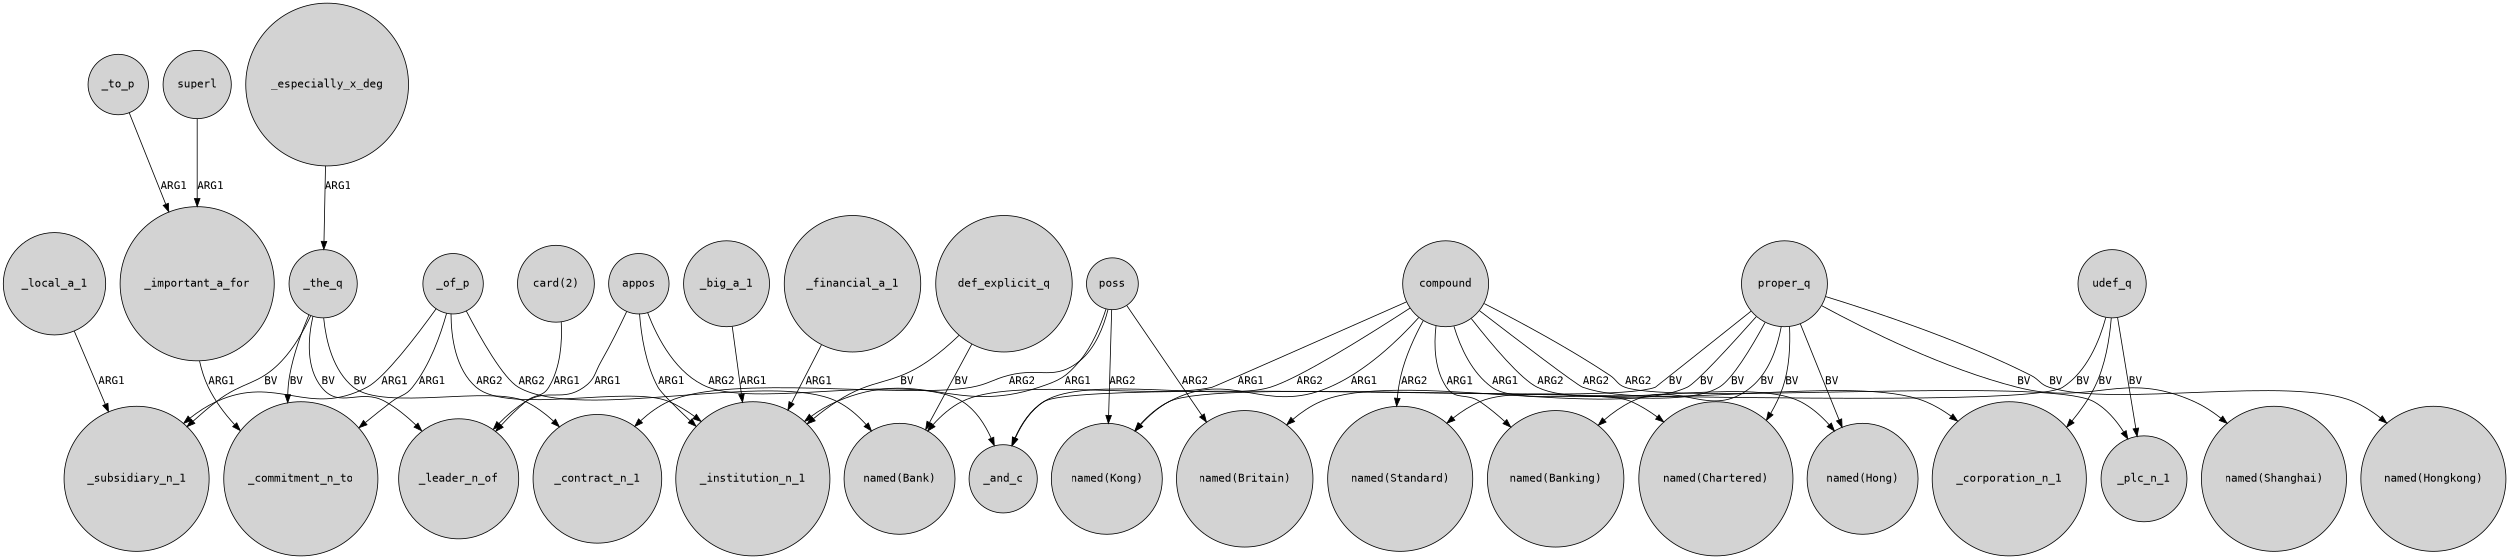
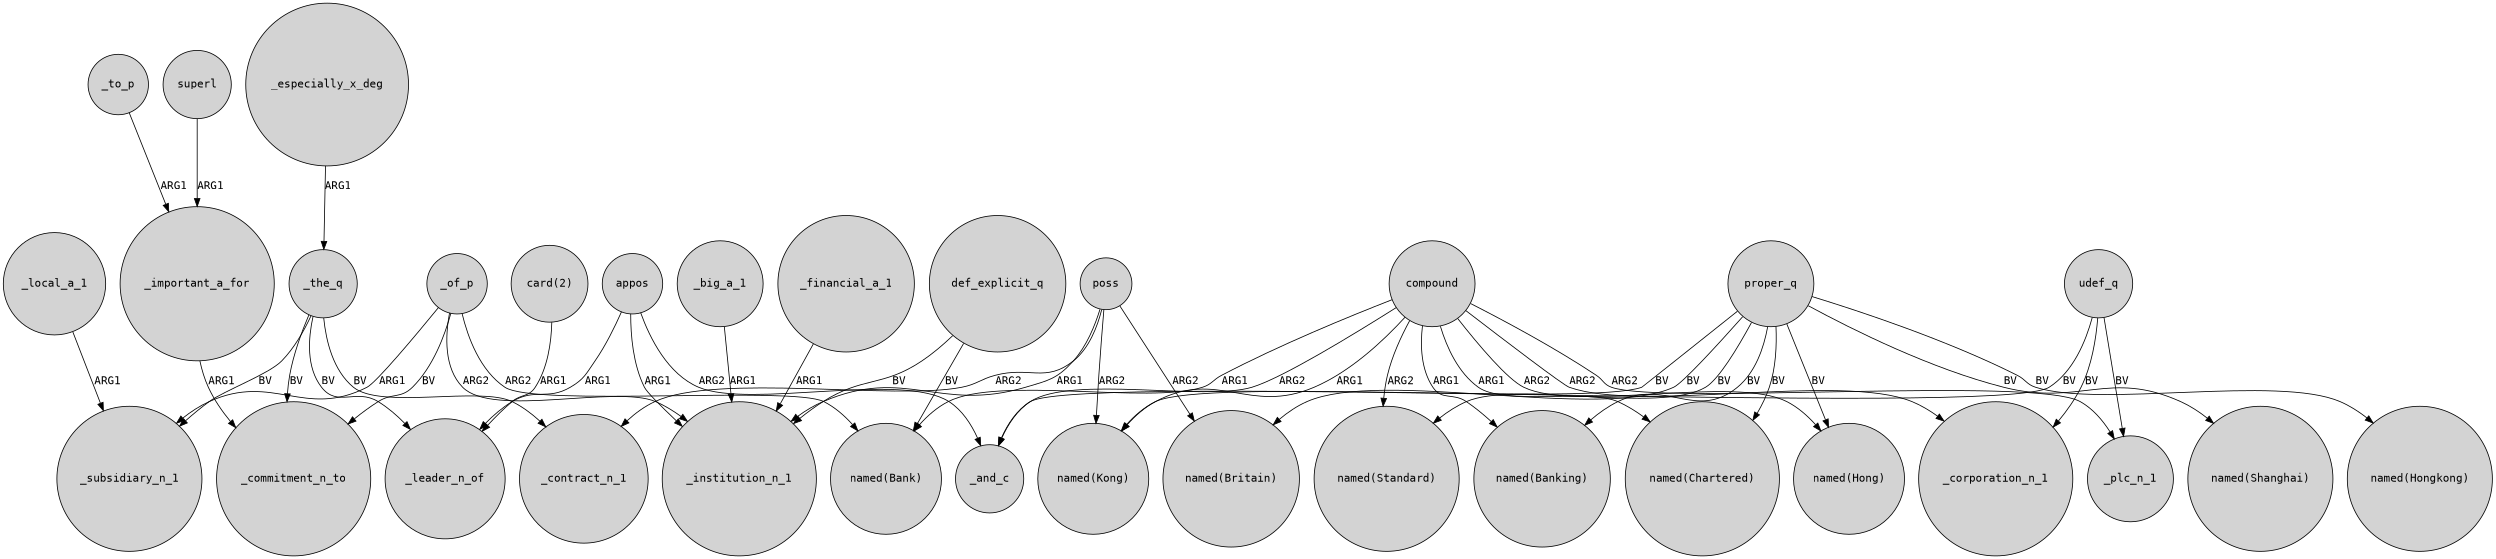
edge "_of_p" -> "_commitment_n_to": label "ARG1" -> "BV"
